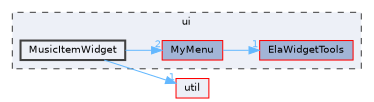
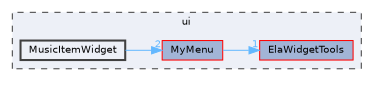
node "util": removed
